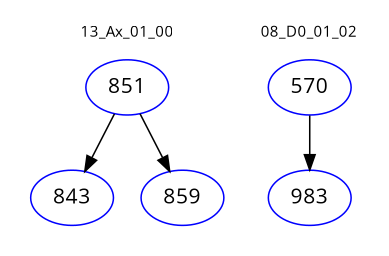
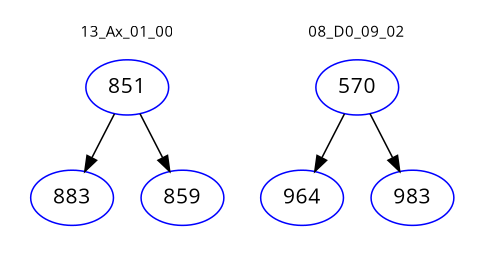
cluster "08_D0_01_02": label "08_D0_01_02" -> "08_D0_09_02"
node "843": label "843" -> "883"
node "964": added
